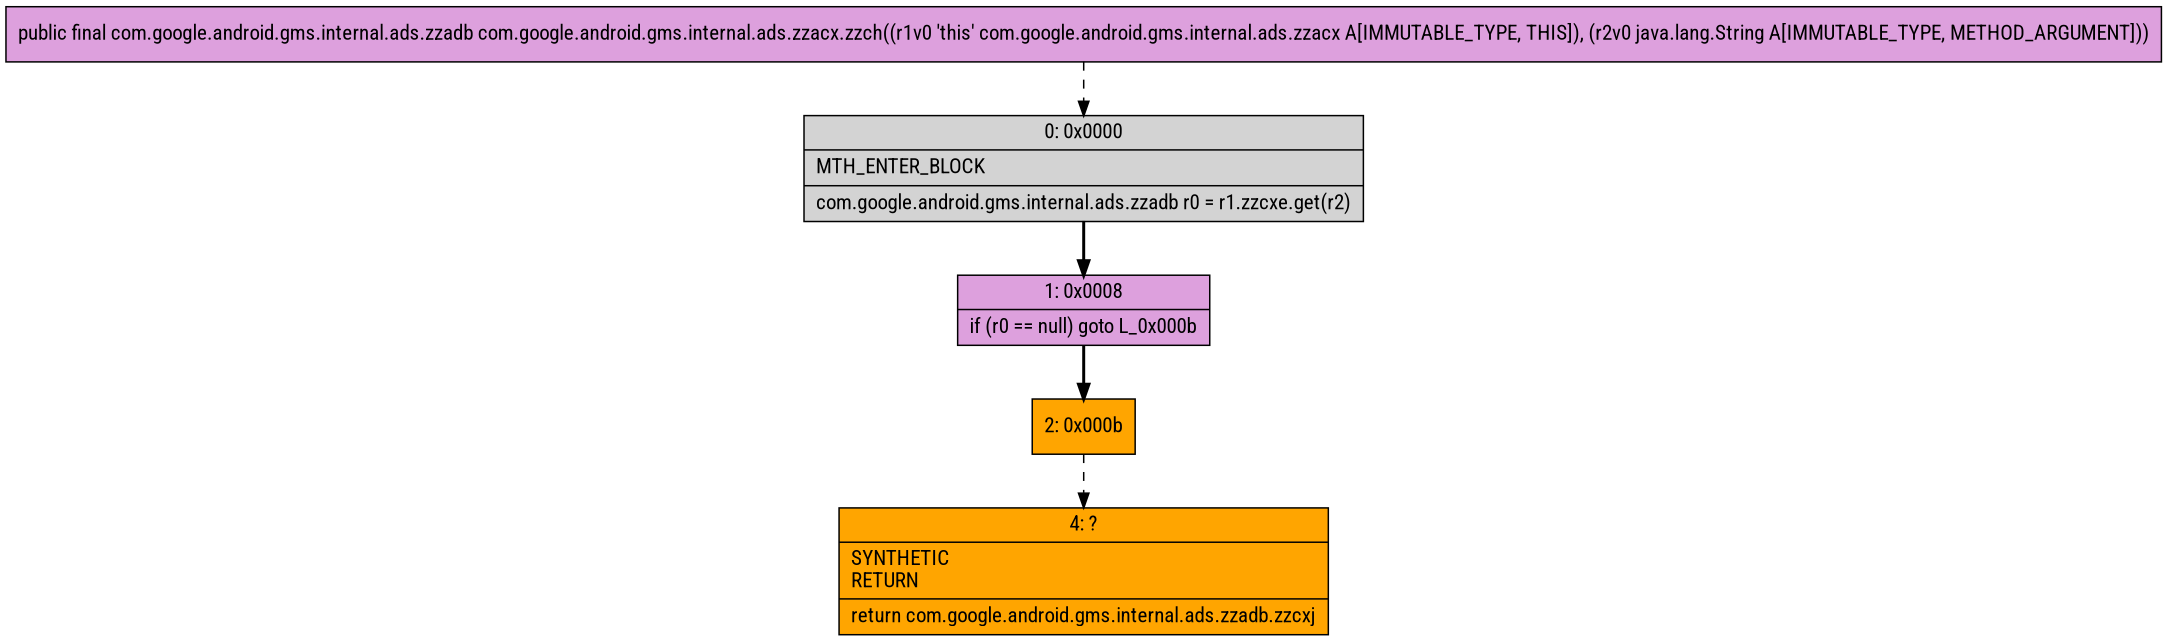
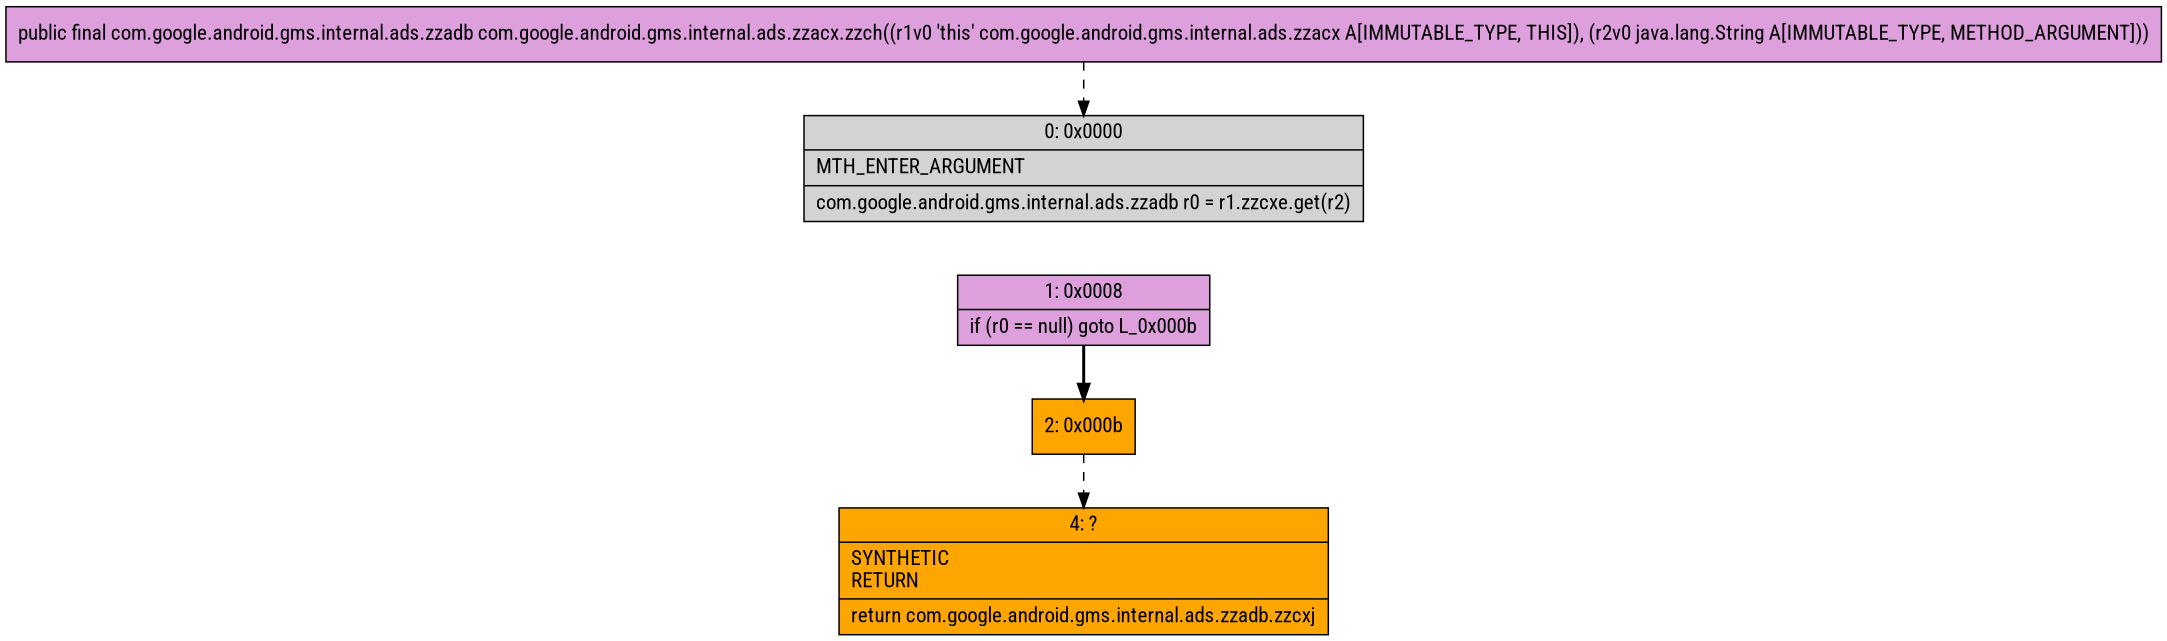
node "0: 0x0000": text "MTH_ENTER_BLOCK" -> "MTH_ENTER_ARGUMENT"
edge "0: 0x0000" -> "1: 0x0008": removed
